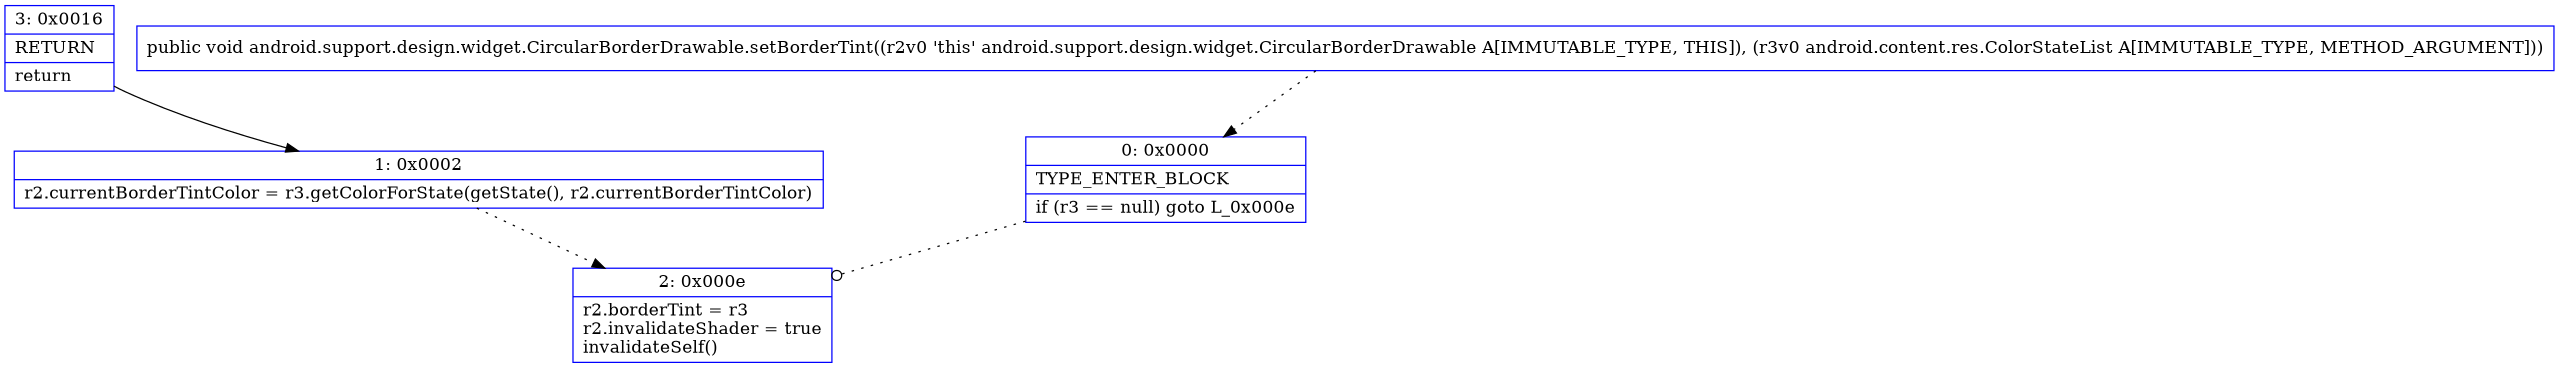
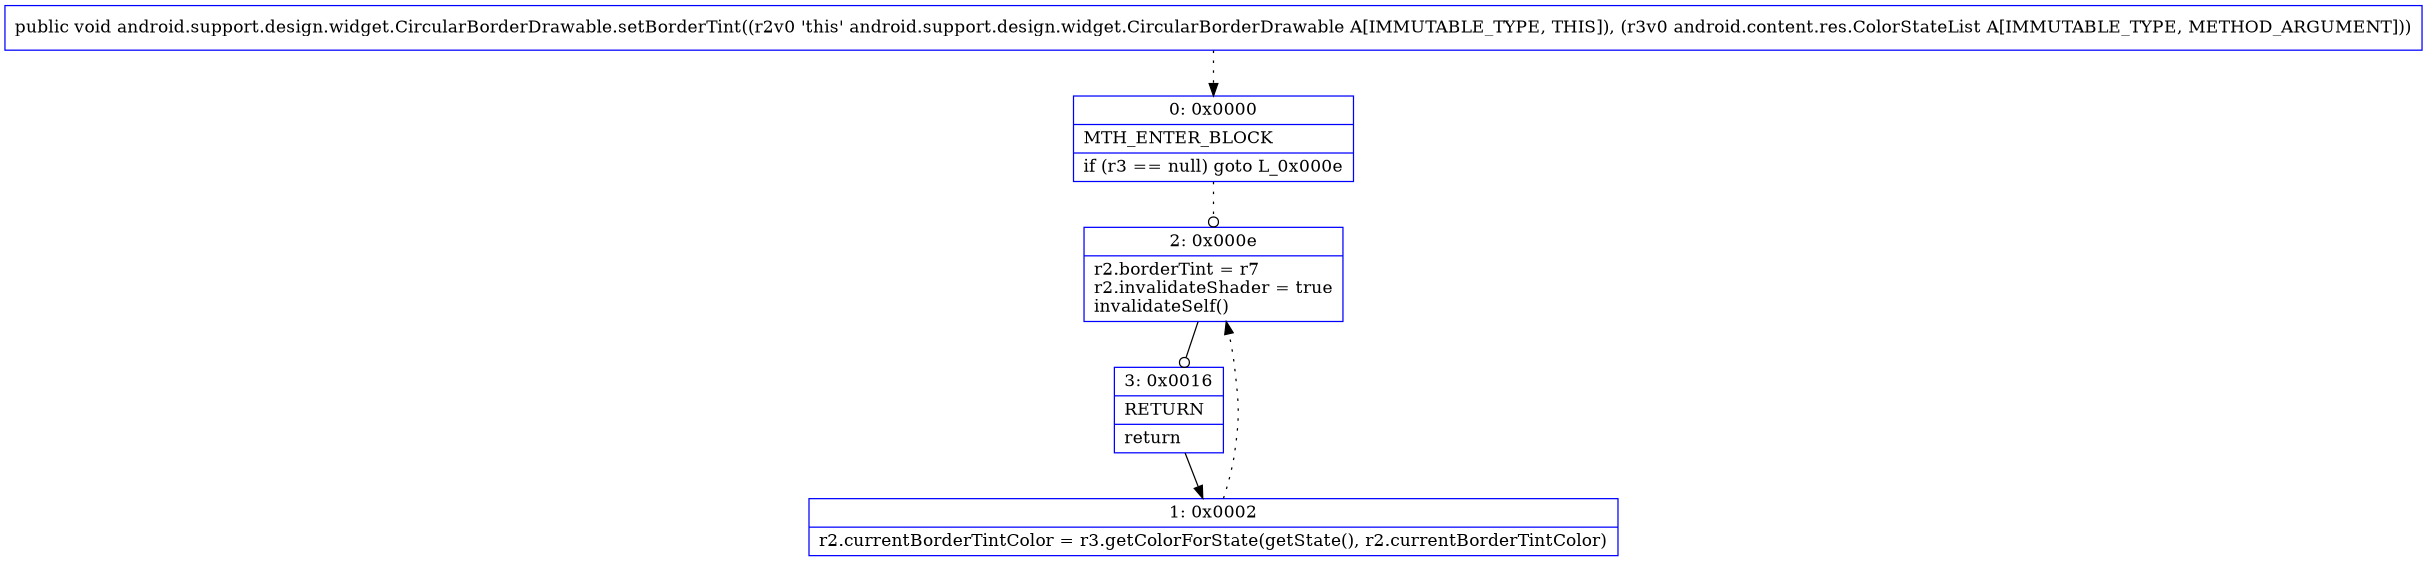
node "0: 0x0000": text "TYPE_ENTER_BLOCK" -> "MTH_ENTER_BLOCK"
node "2: 0x000e": text "r2.borderTint = r3" -> "r2.borderTint = r7"
edge "2: 0x000e" -> "3: 0x0016": added
